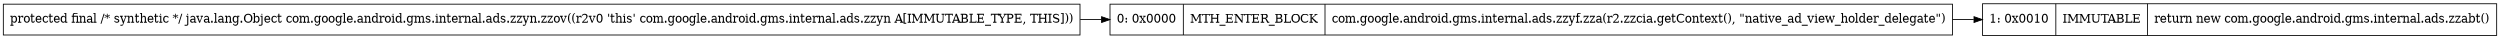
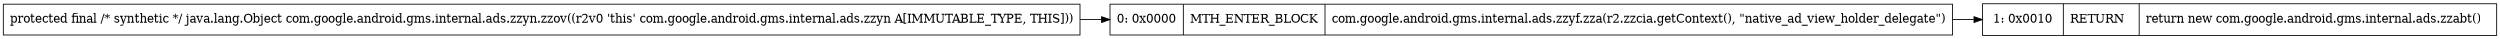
node "1: 0x0010": text "IMMUTABLE" -> "RETURN"
